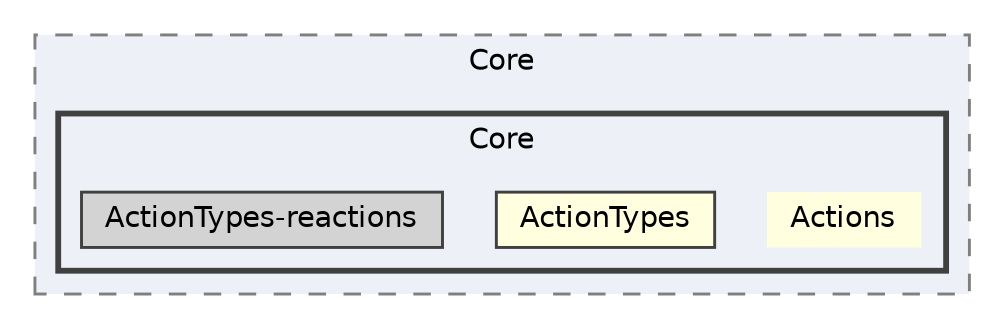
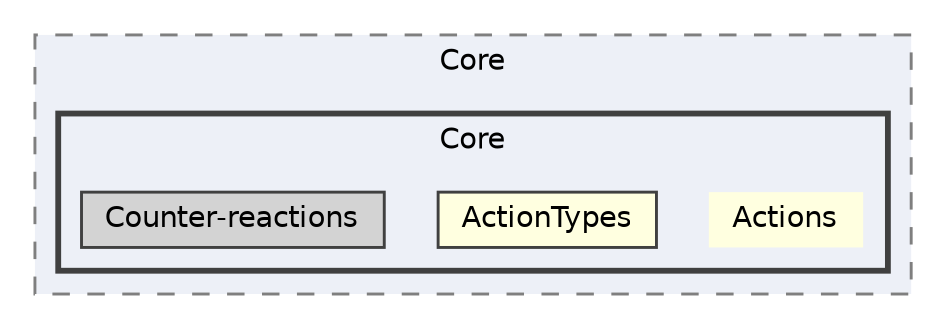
node "ActionTypes-reactions": label "ActionTypes-reactions" -> "Counter-reactions"
